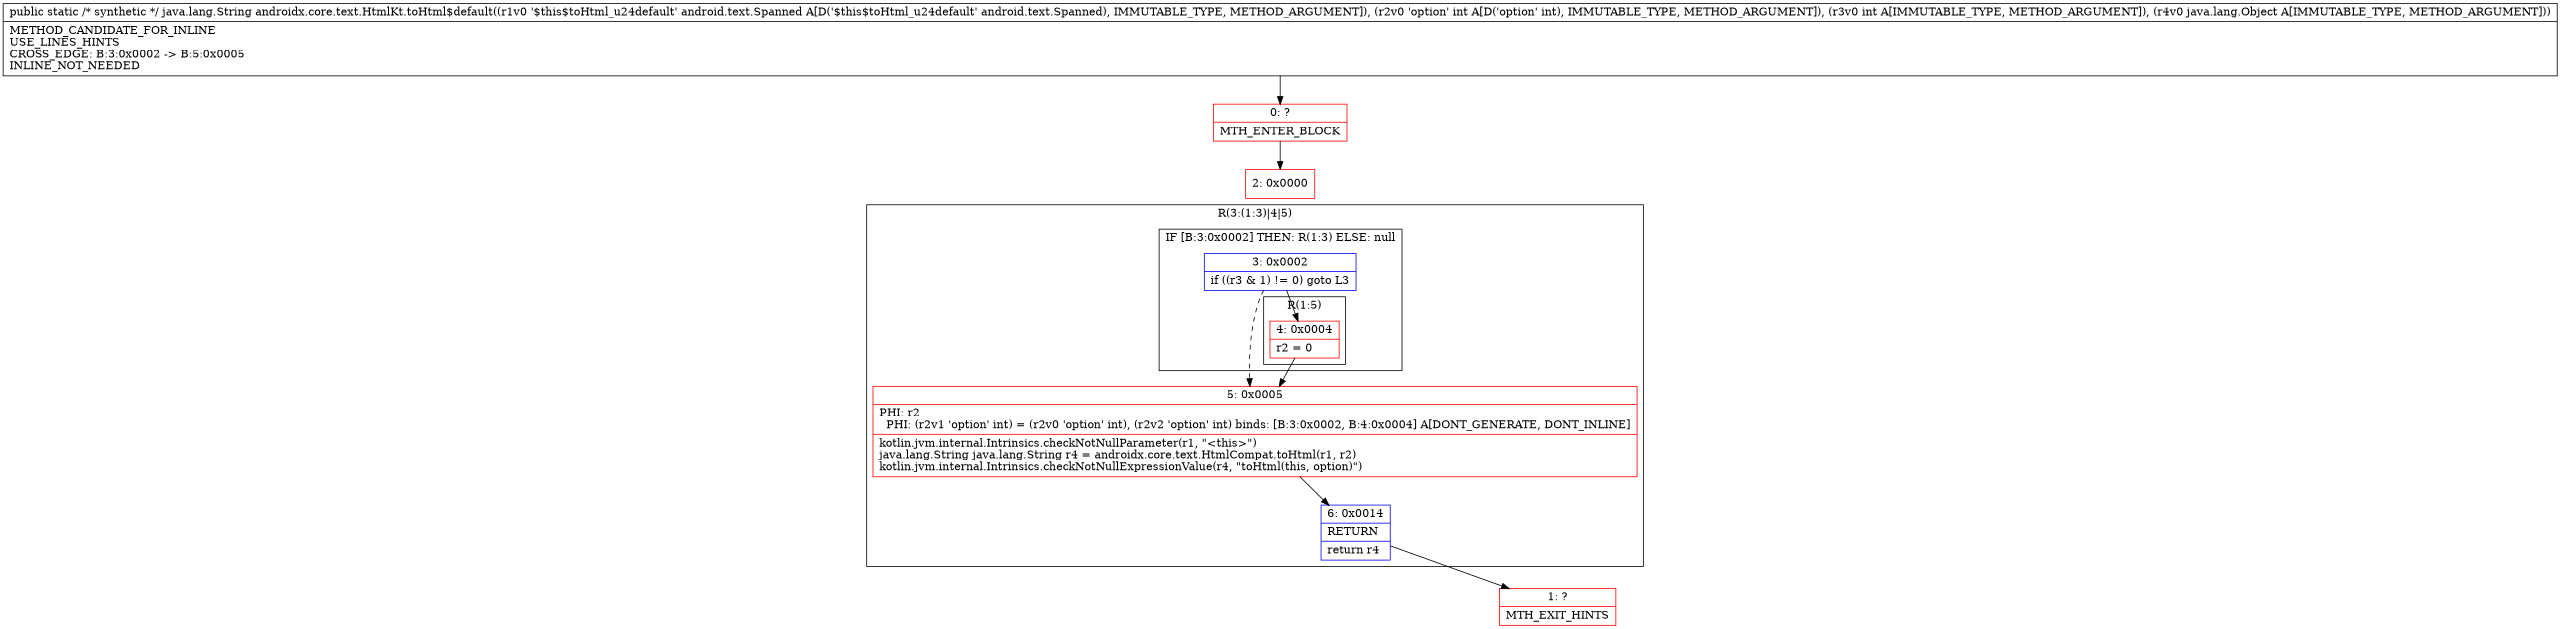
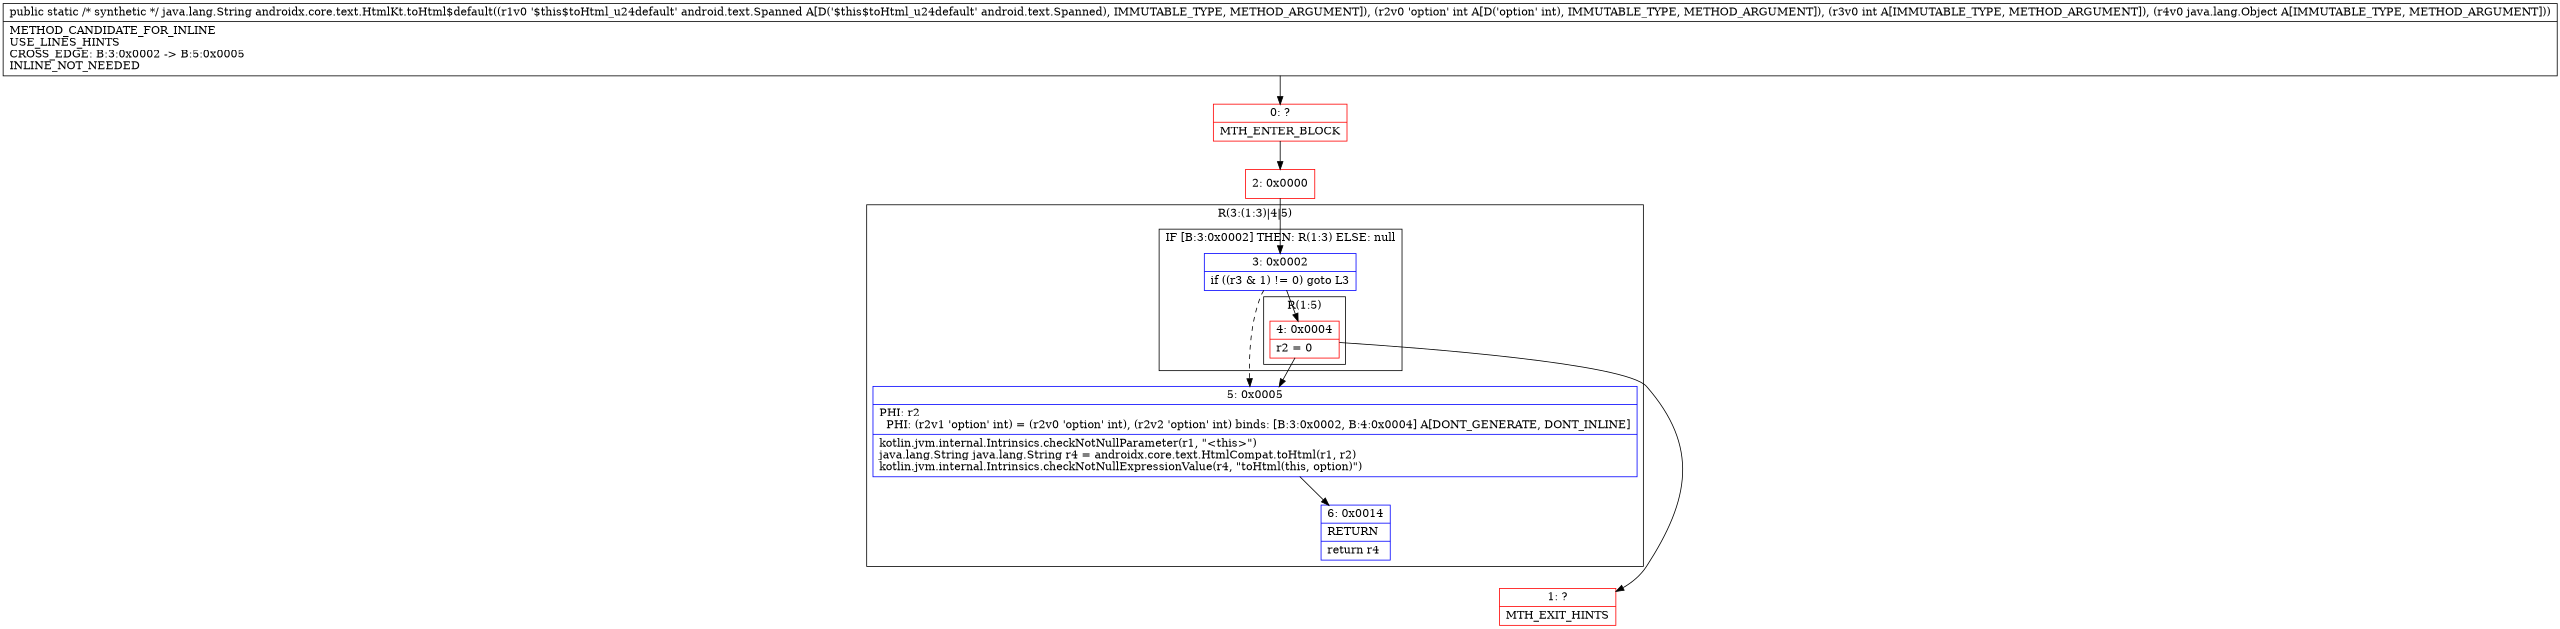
edge "2: 0x0000" -> "3: 0x0002": added
node "5: 0x0005": color red -> blue
edge "6: 0x0014" -> "1: ?": now "4: 0x0004" -> "1: ?"
